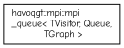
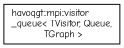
node "havoqgt::mpi::mpi _queue< TVisitor, Queue, TGraph >": label "havoqgt::mpi::mpi _queue< TVisitor, Queue, TGraph >" -> "havoqgt::mpi::visitor _queue< TVisitor, Queue, TGraph >"
